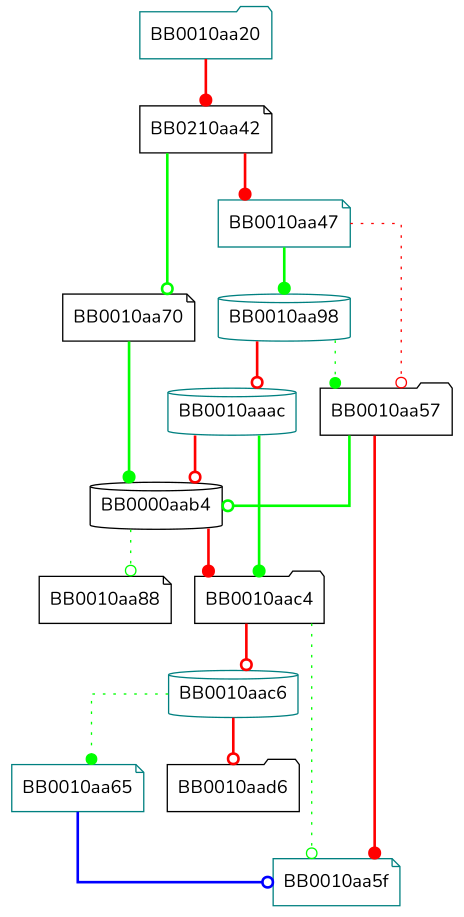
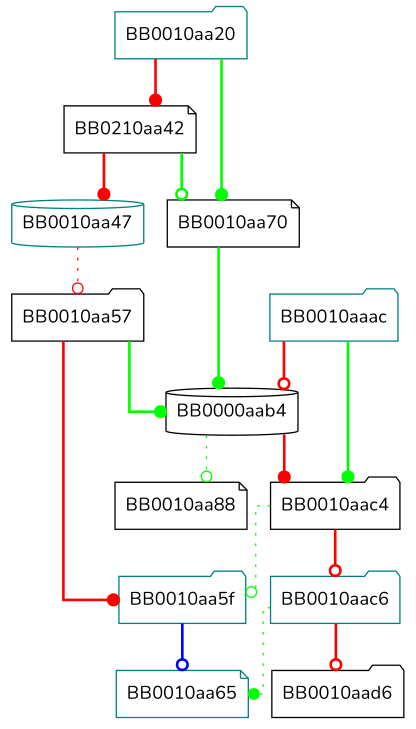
edge "BB0010aa20" -> "BB0010aa70": added
node "BB0010aa47": shape note -> cylinder
node "BB0010aa98": removed
node "BB0010aaac": shape cylinder -> folder
edge "BB0010aa57" -> "BB0000aab4": arrowhead odot -> dot
node "BB0010aac6": shape cylinder -> folder
edge "BB0010aa65" -> "BB0010aa5f": reversed
node "BB0010aa5f": shape note -> folder
